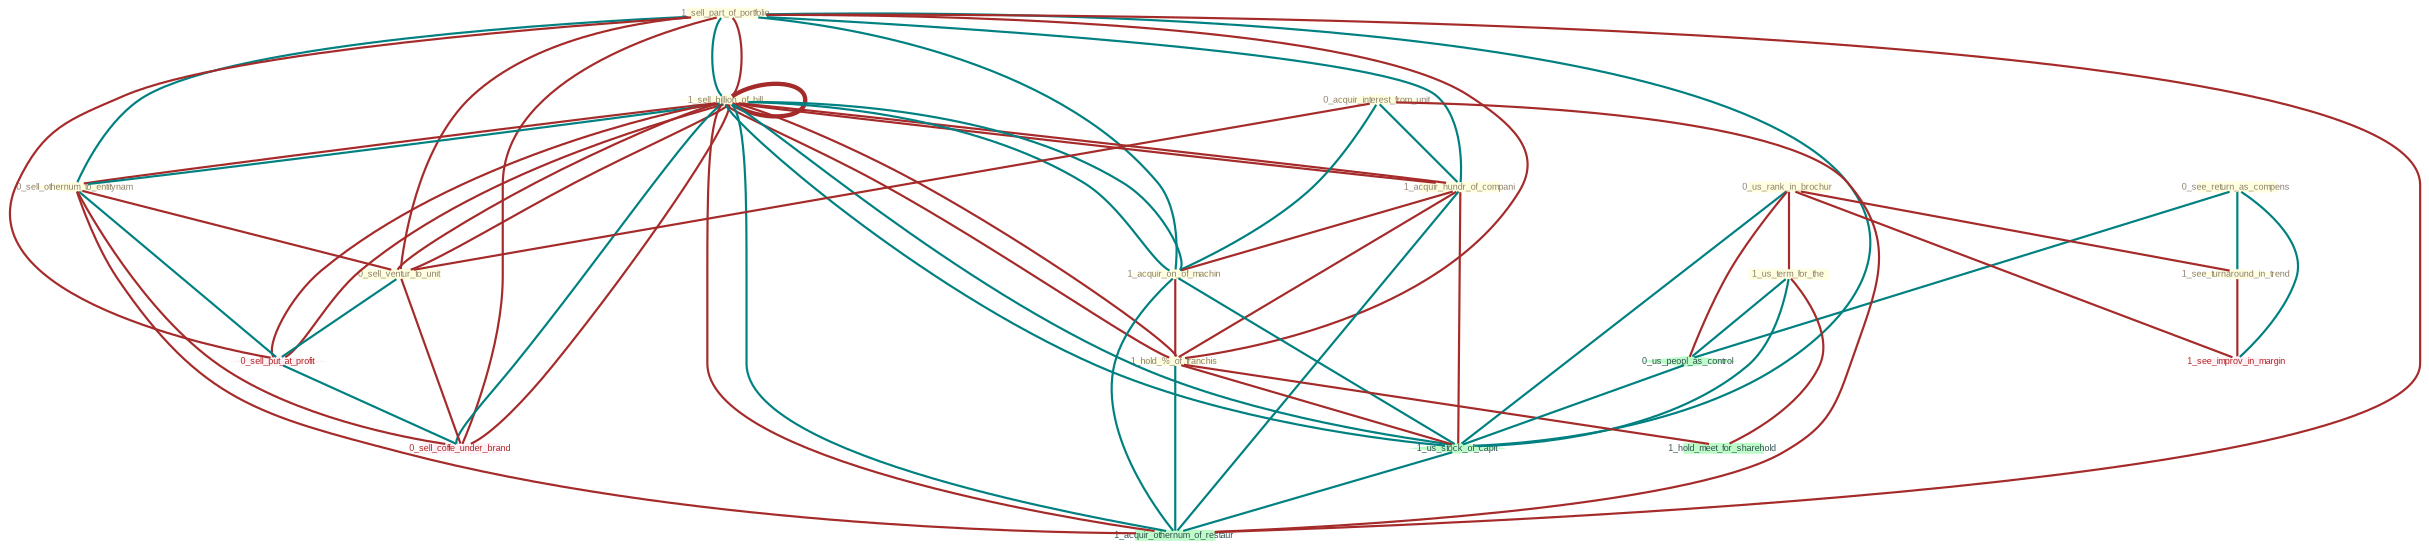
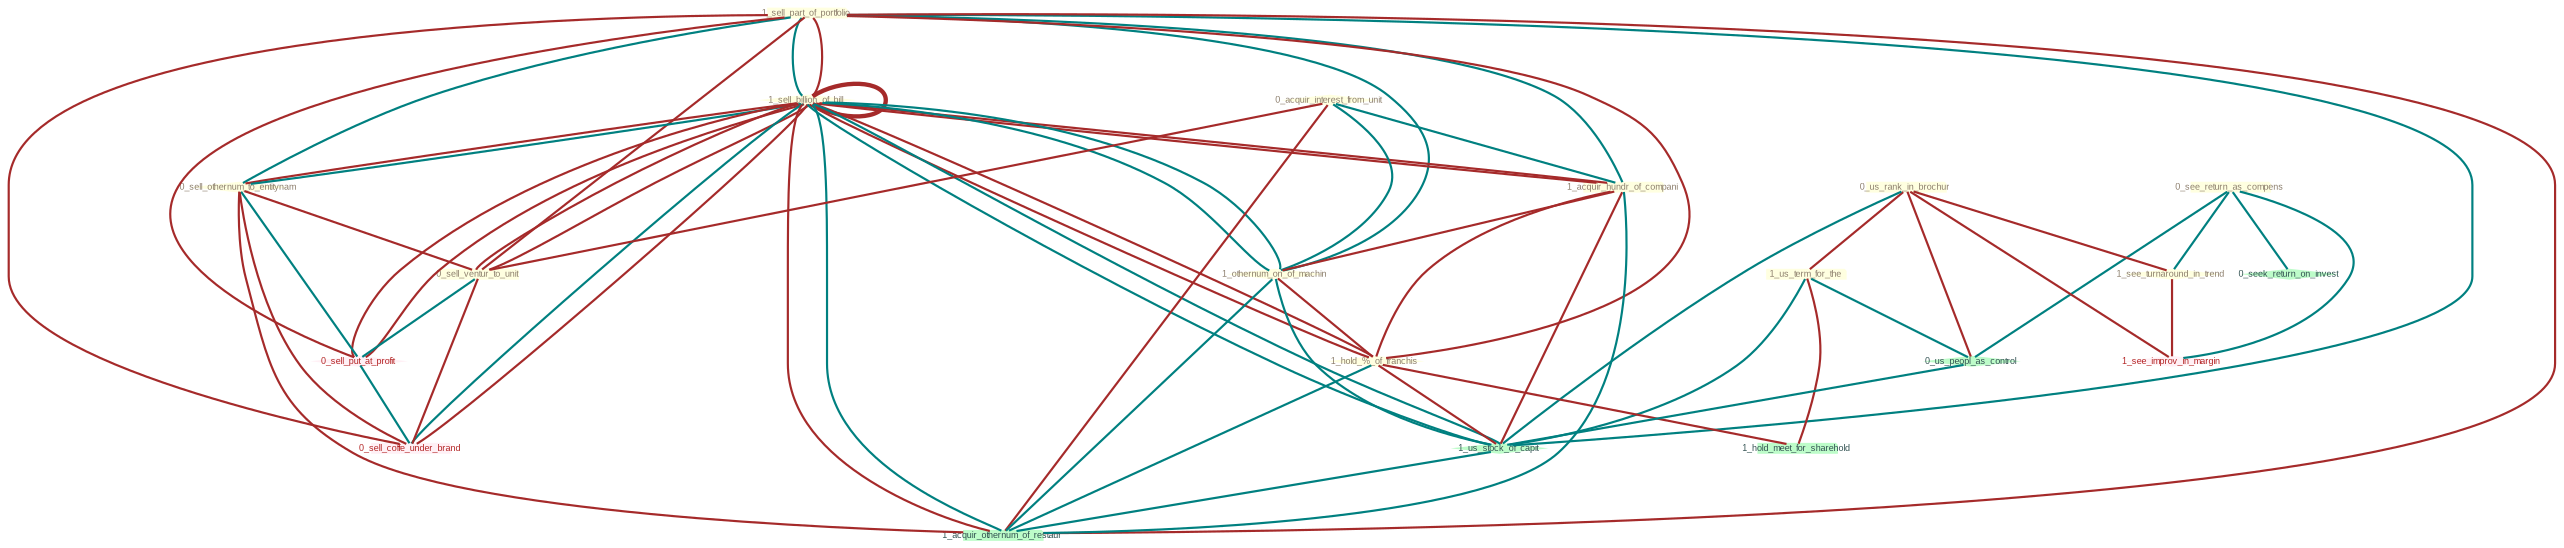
node "1_acquir_on_of_machin": label "1_acquir_on_of_machin" -> "1_othernum_on_of_machin"
node "0_seek_return_on_invest": added
